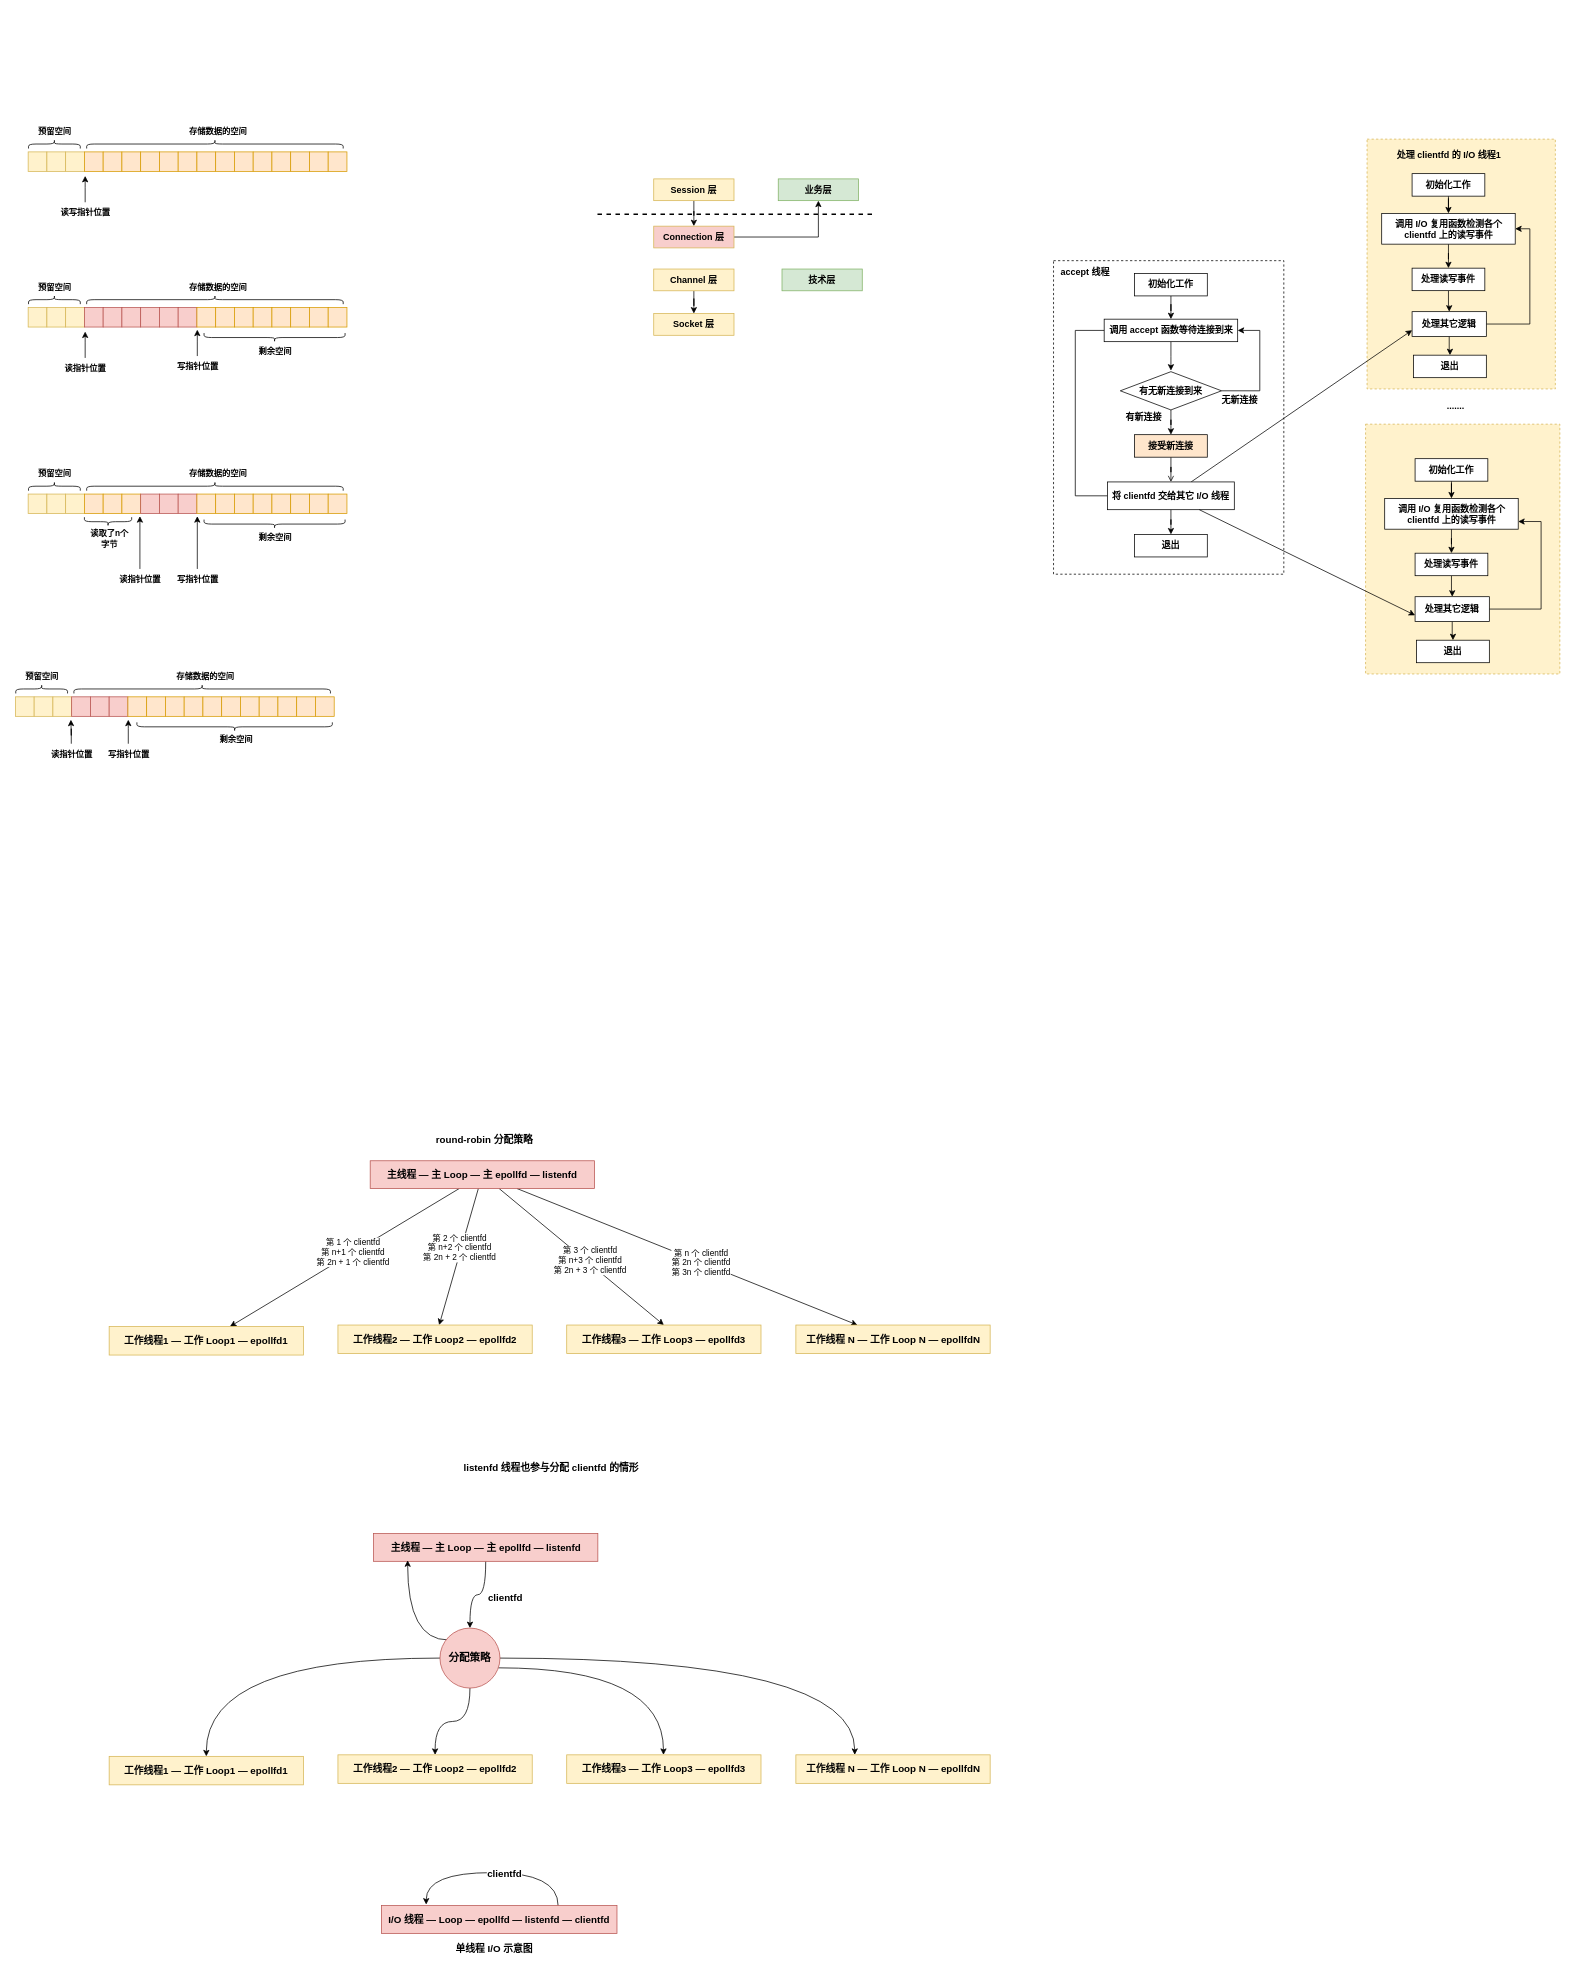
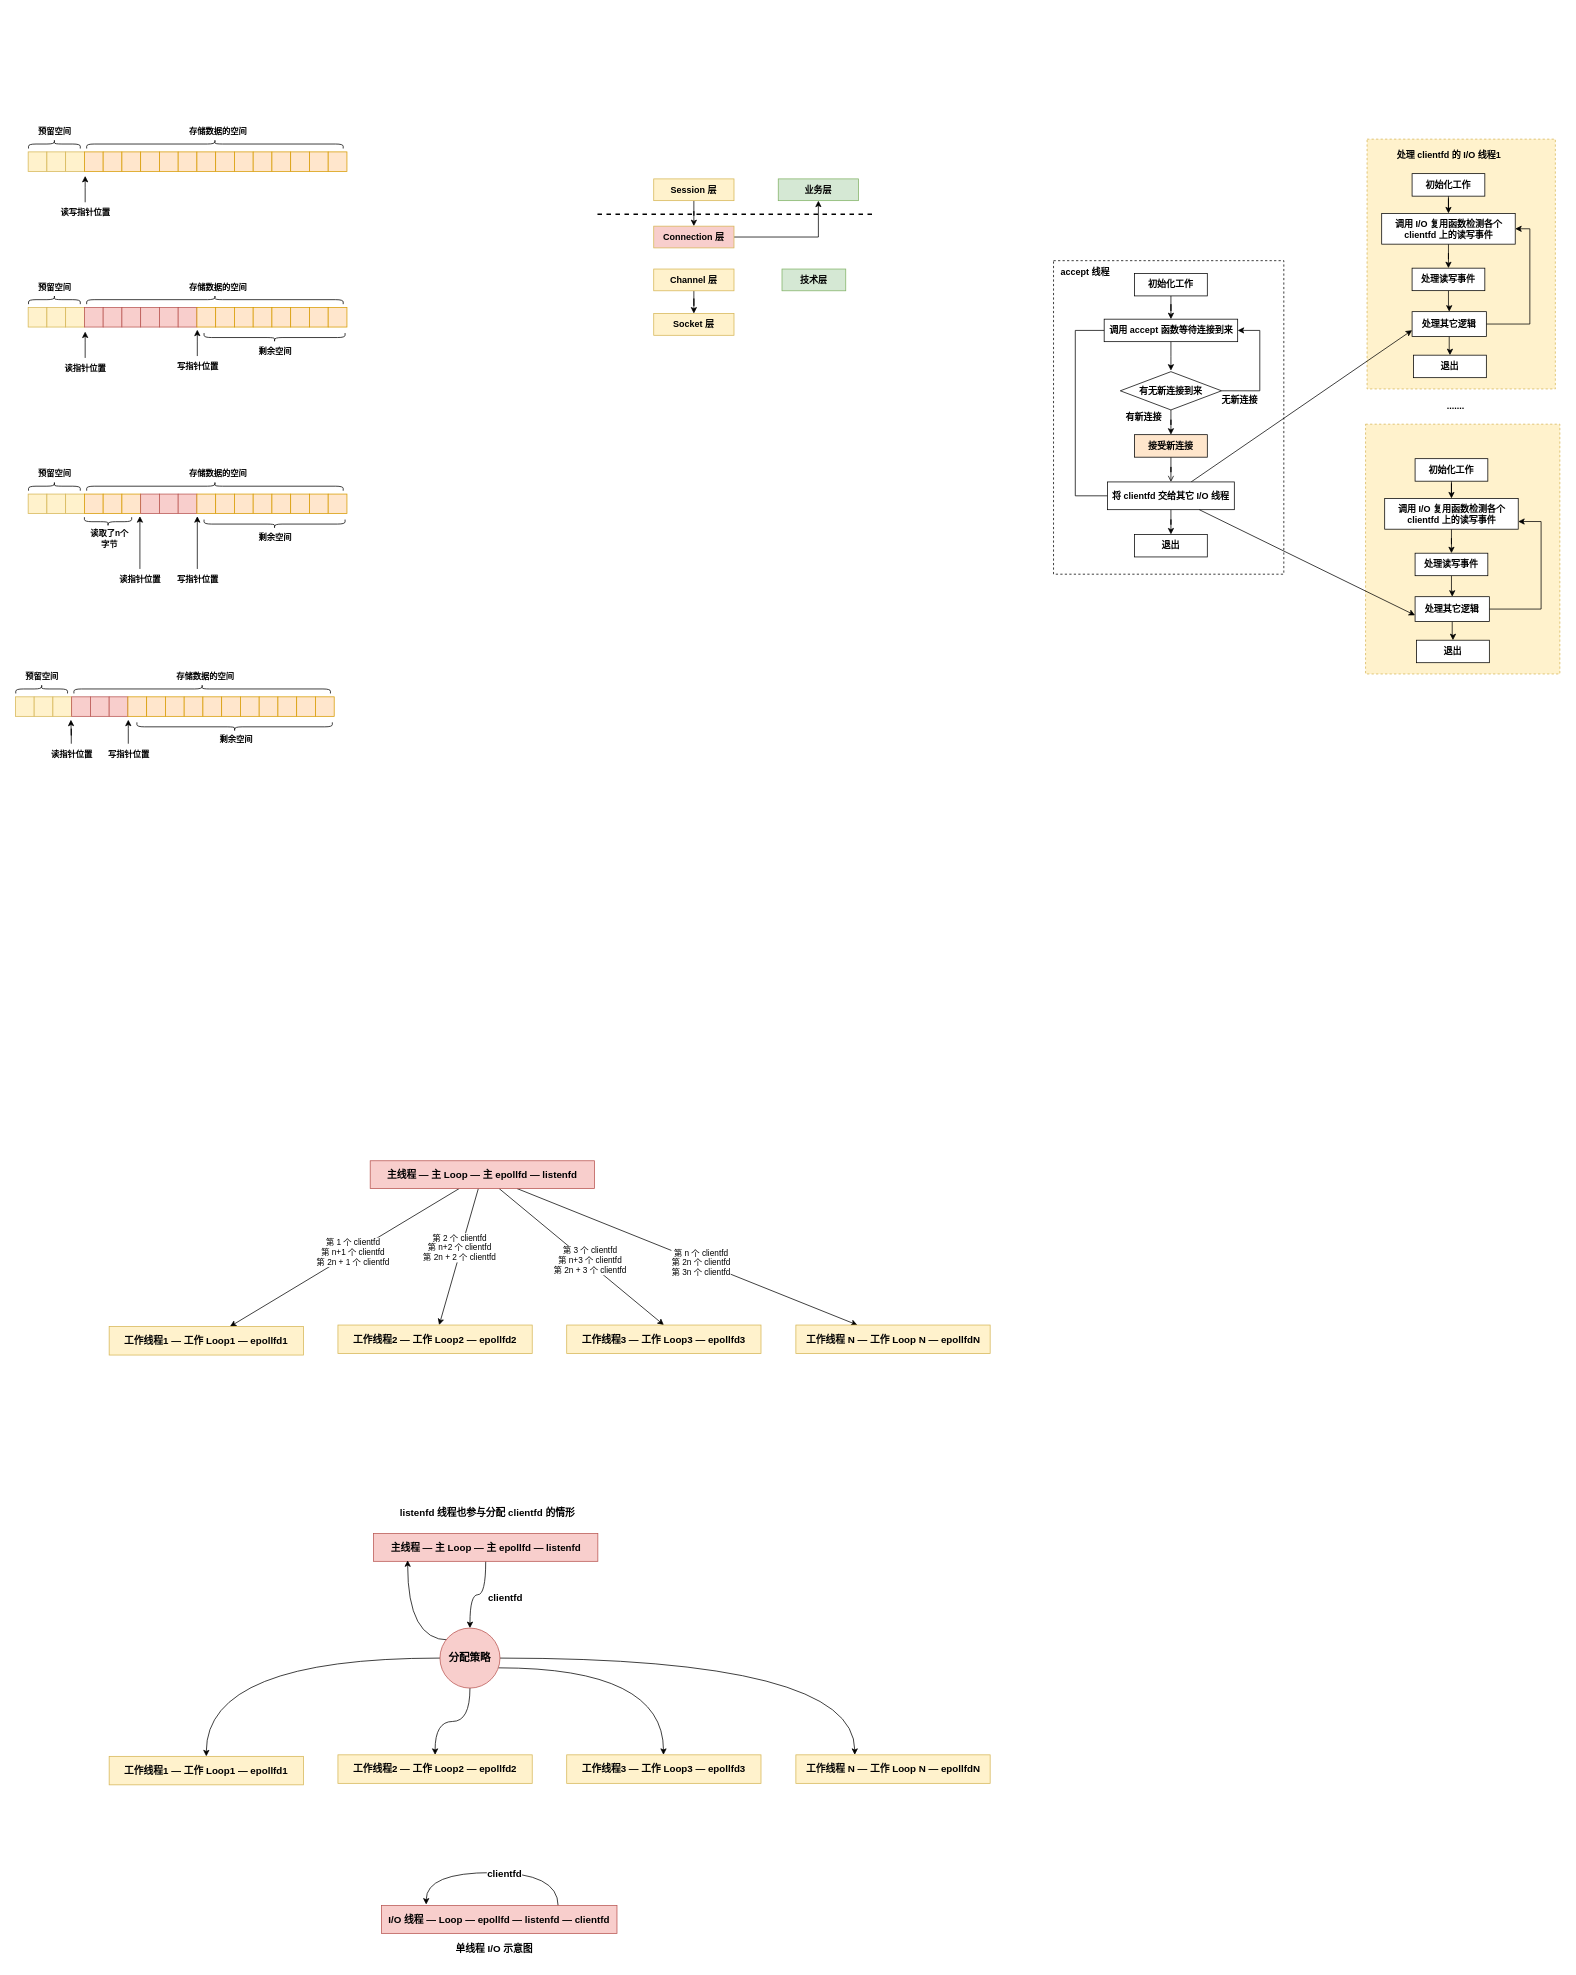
node "技术层": size 80x22 -> 64x22
node "round-robin 分配策略": removed
node "listenfd 线程也参与分配 clientfd 的情形": moved (551, 1467) -> (487, 1512)
